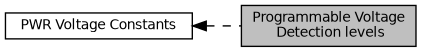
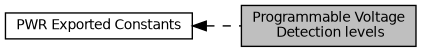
node "PWR Voltage Constants": label "PWR Voltage Constants" -> "PWR Exported Constants"
